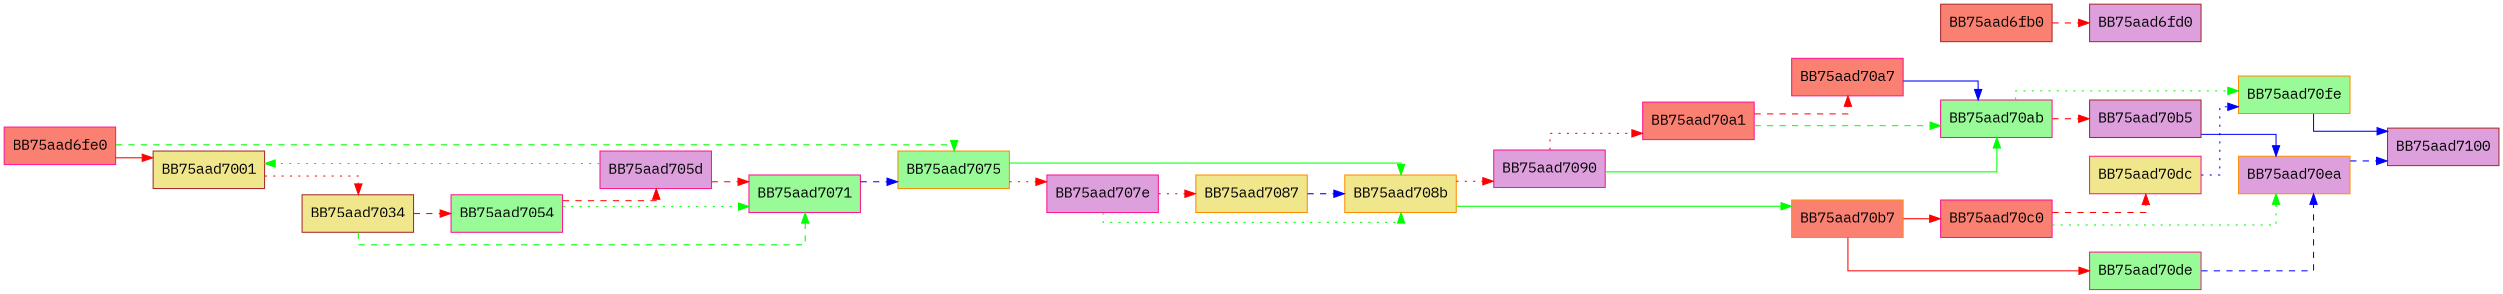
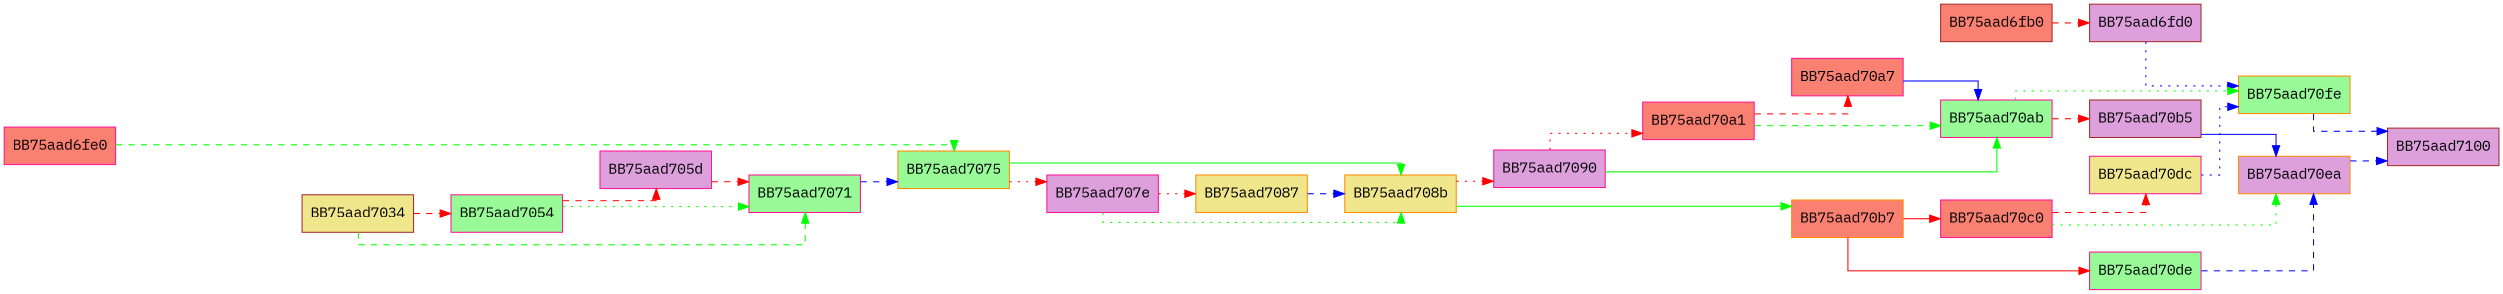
edge "BB75aad6fd0" -> "BB75aad70fe": added
edge "BB75aad70fe" -> "BB75aad7100": style solid -> dashed
node "BB75aad7001": removed
